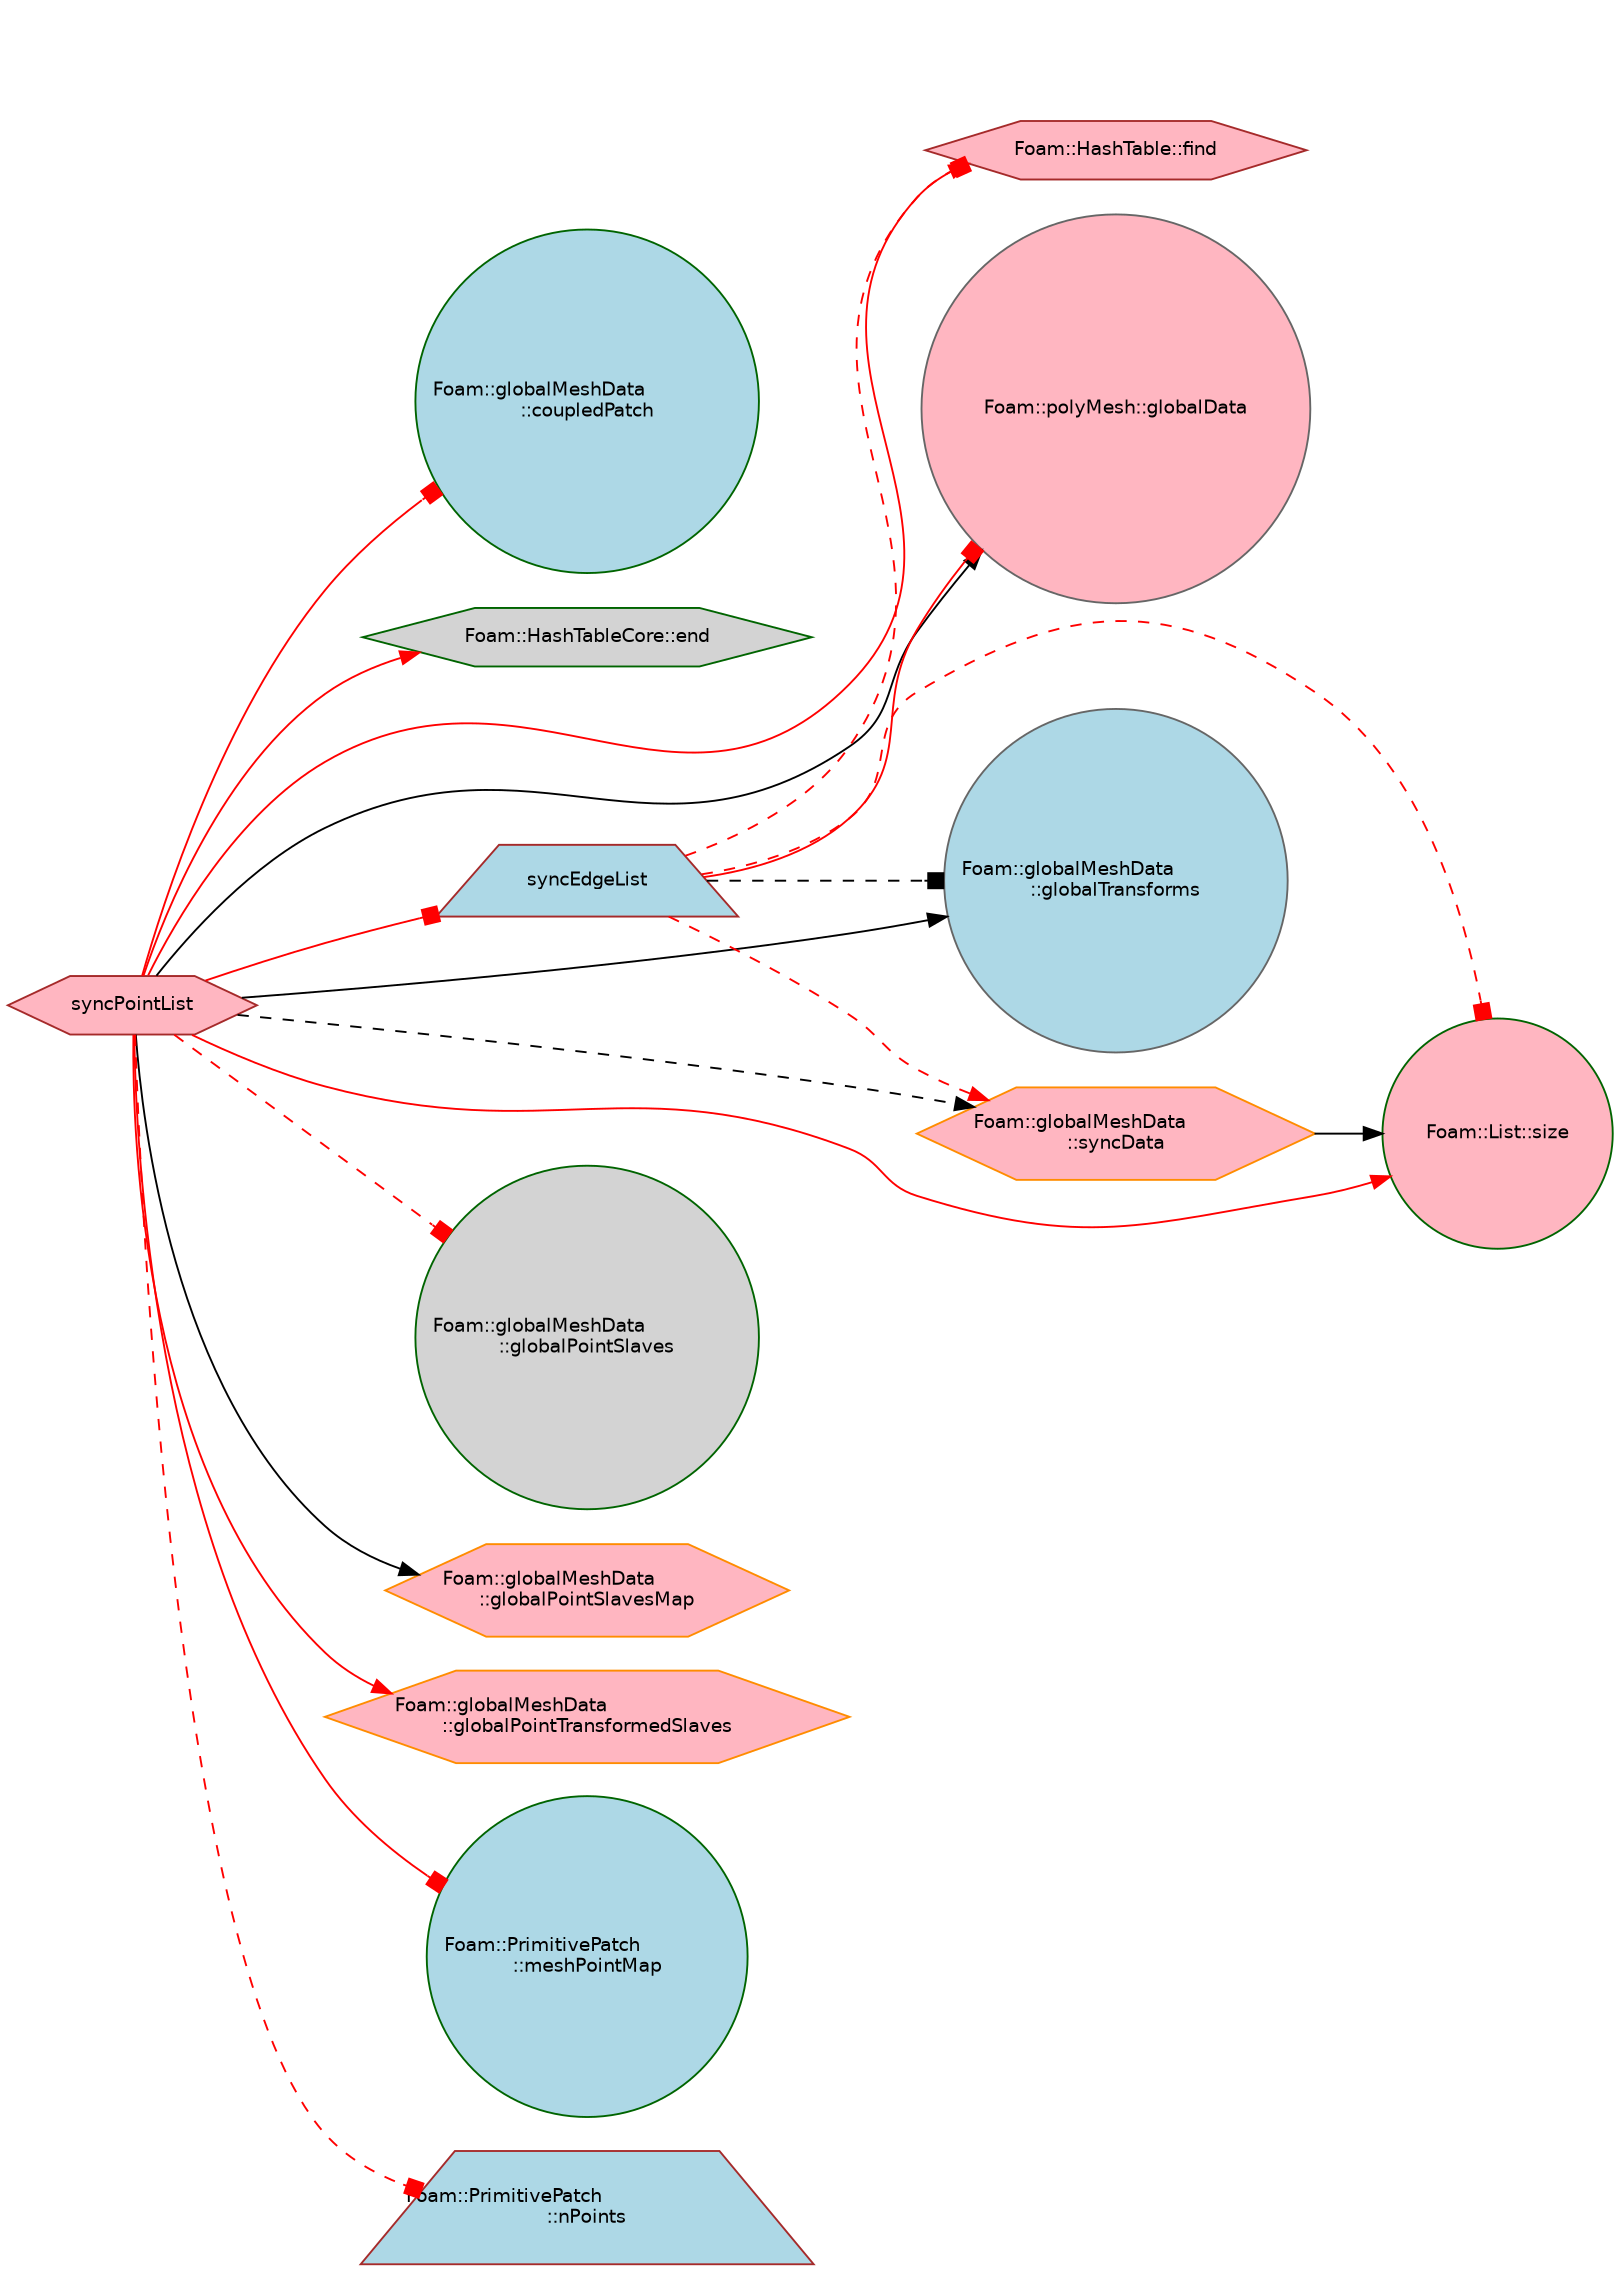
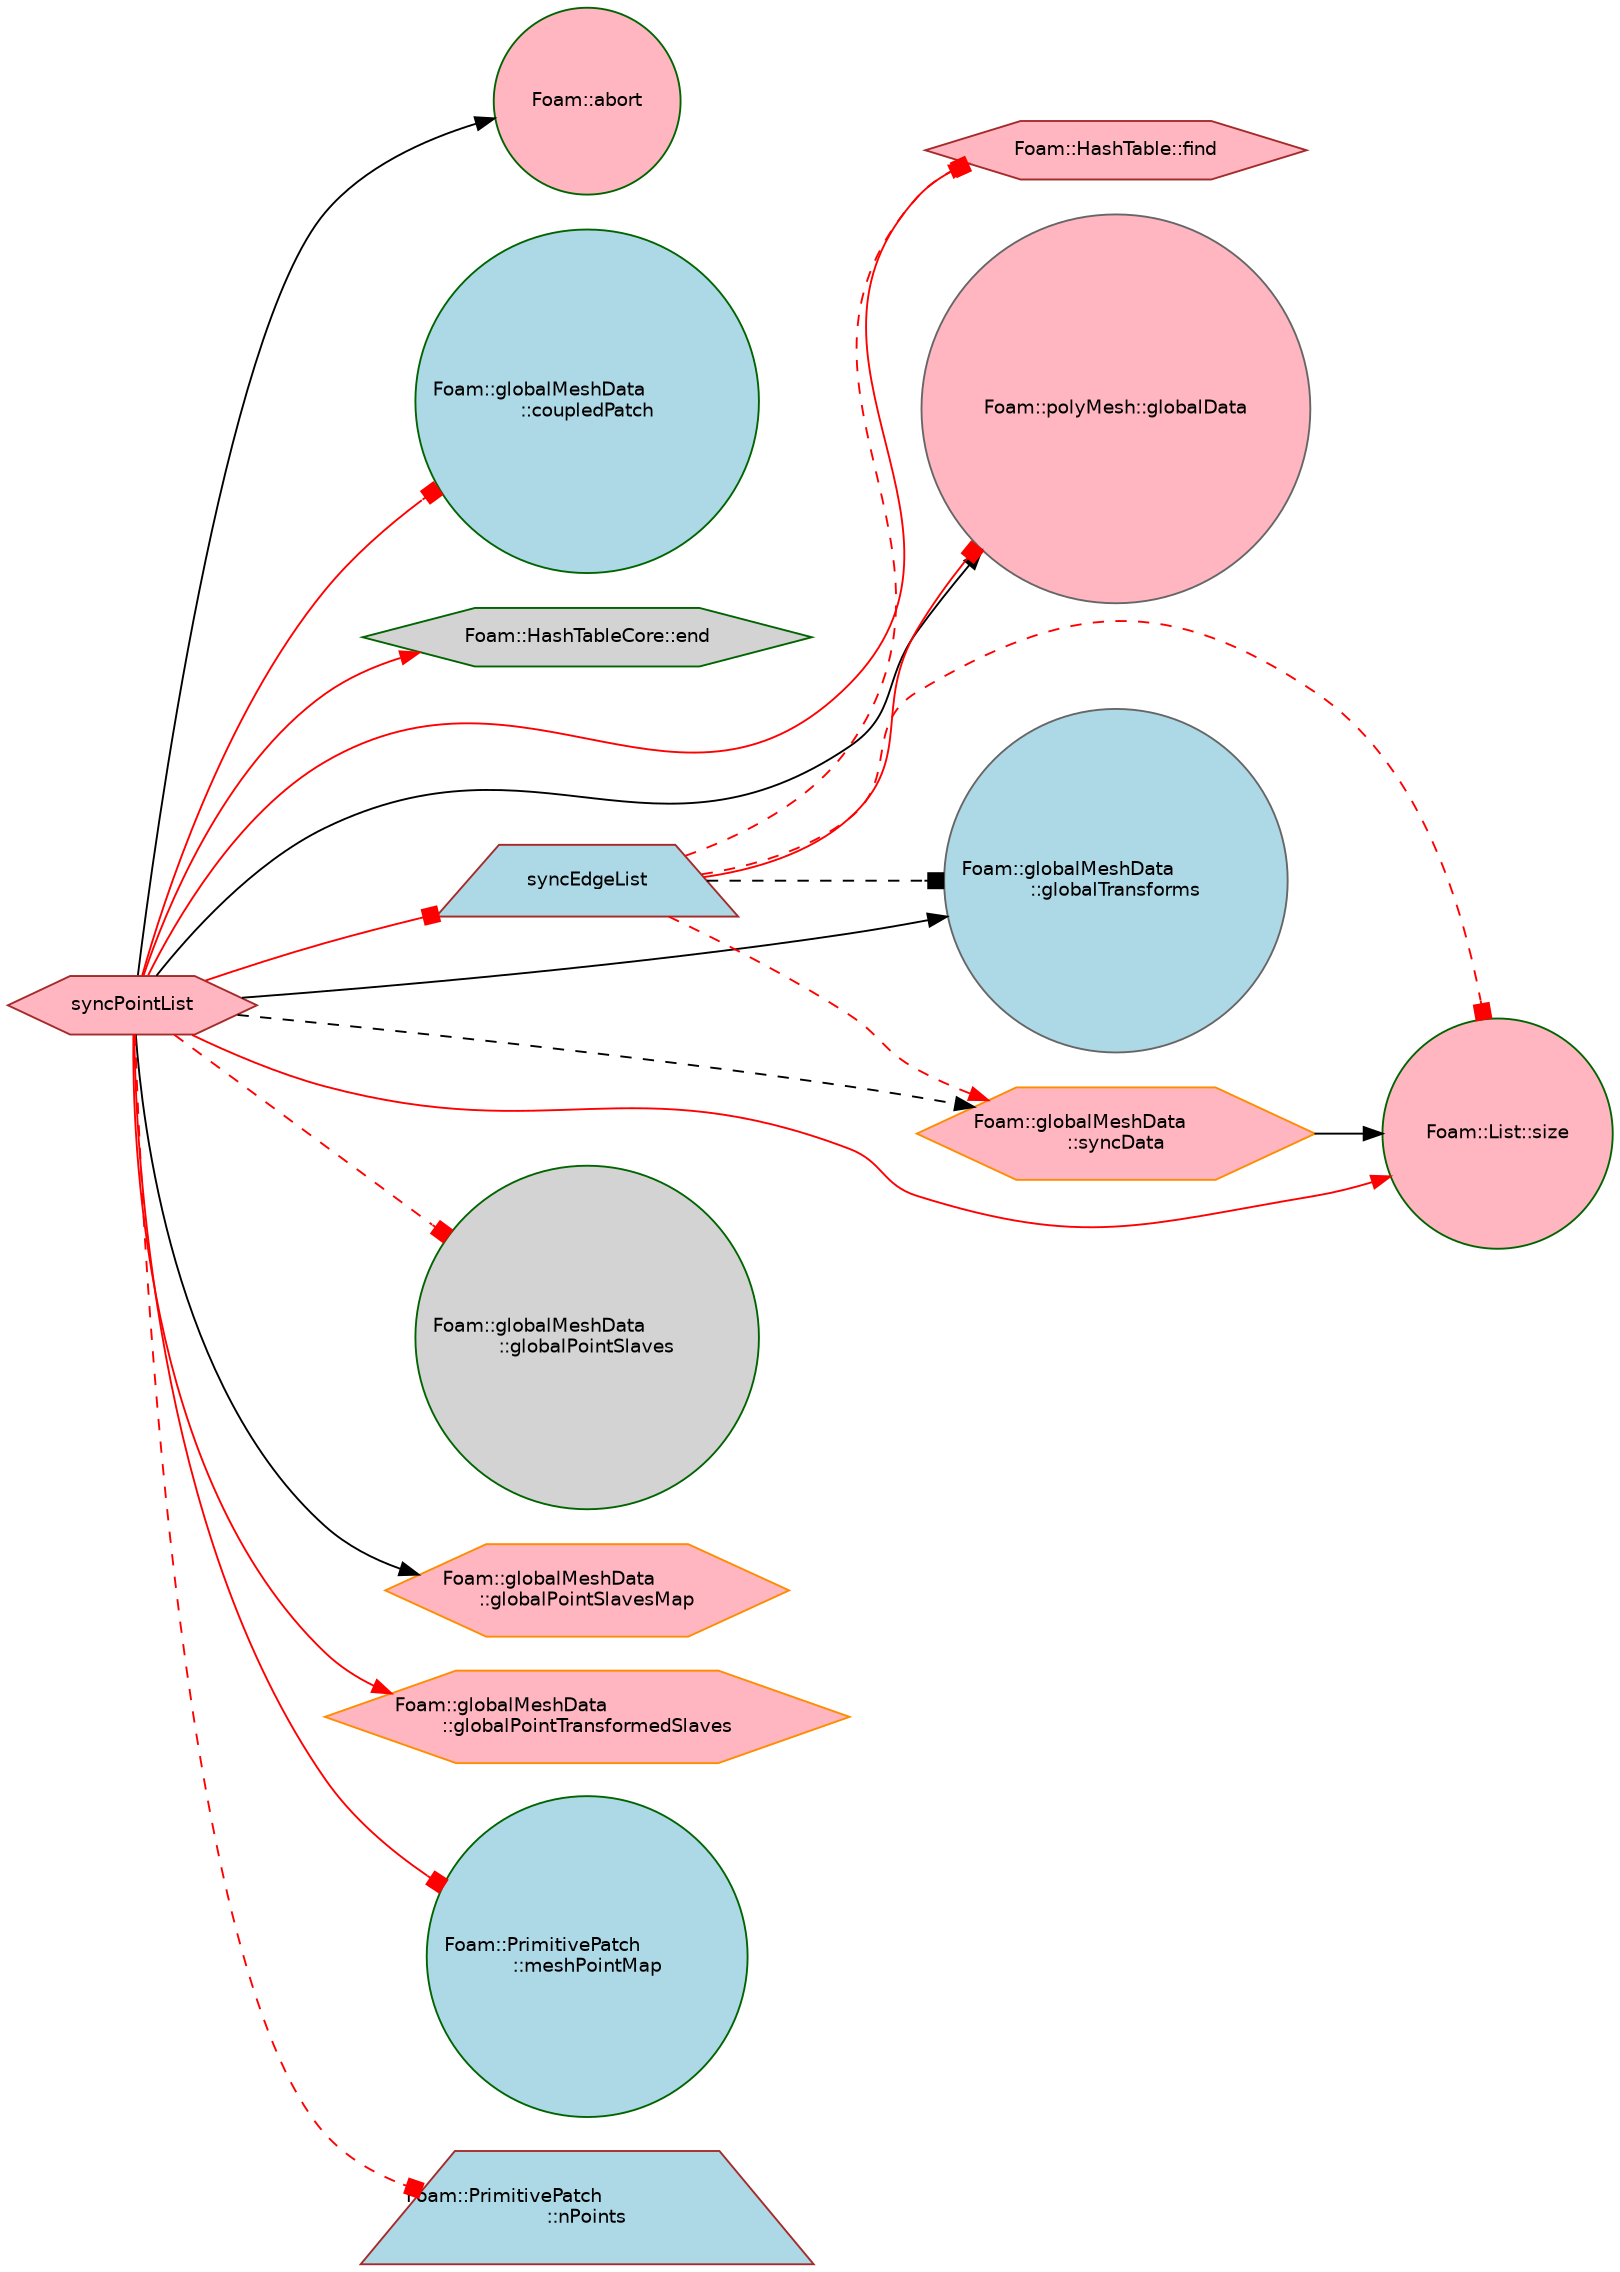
node "Foam::abort": added
